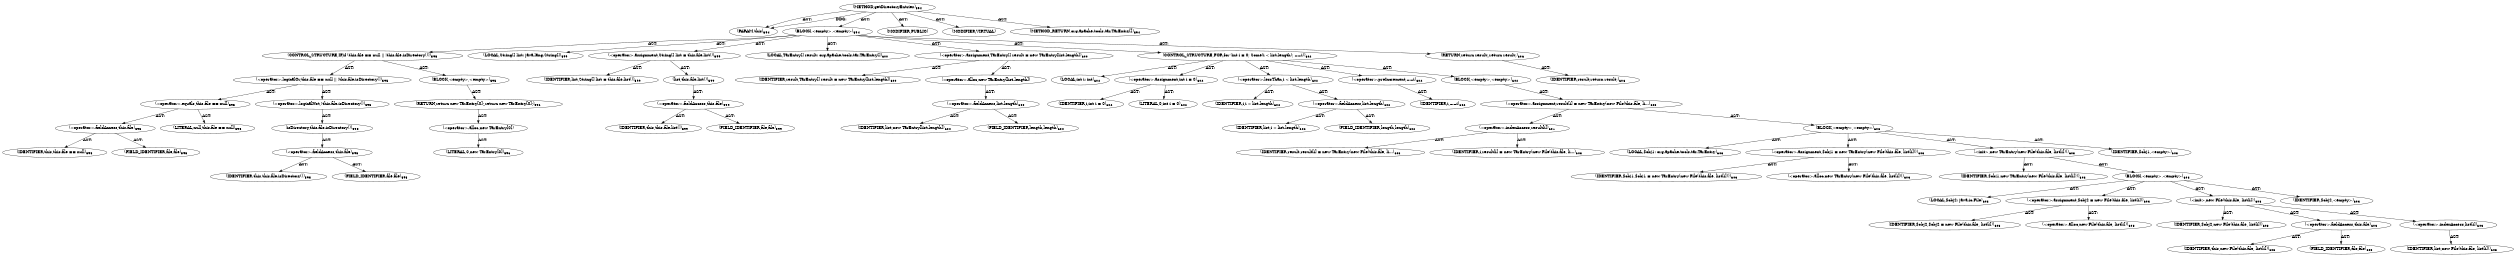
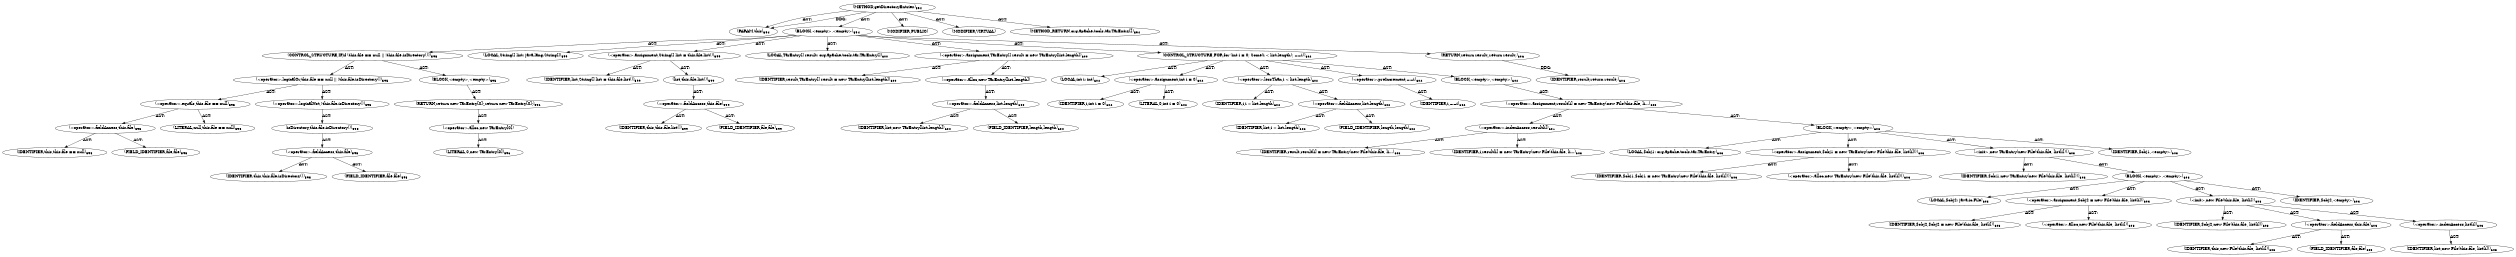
edge "(RETURN,return result;,return result;)" -> "(IDENTIFIER,result,return result;)": label "AST: " -> "DDG: "
